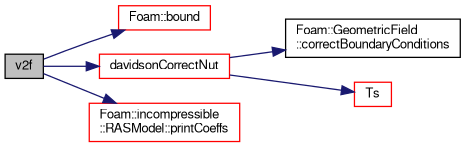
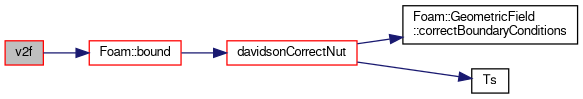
node "v2f": color black -> red
edge "v2f" -> "davidsonCorrectNut": now "Foam::bound" -> "davidsonCorrectNut"
node "Ts": color red -> black
node "Foam::incompressible ::RASModel::printCoeffs": removed
